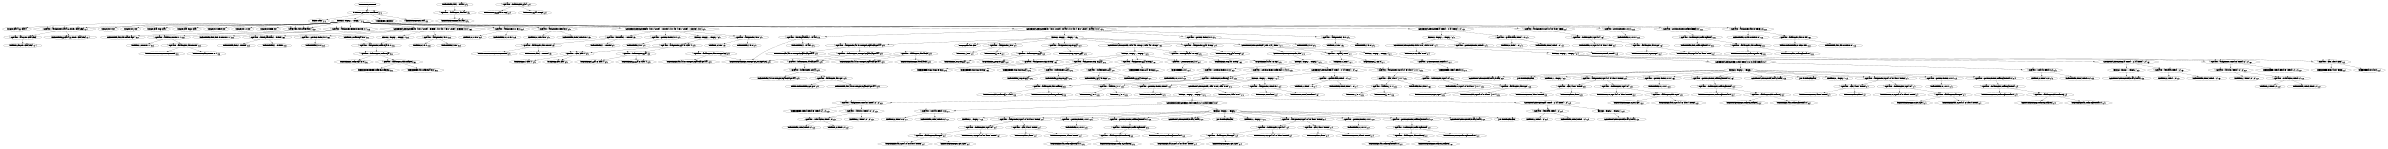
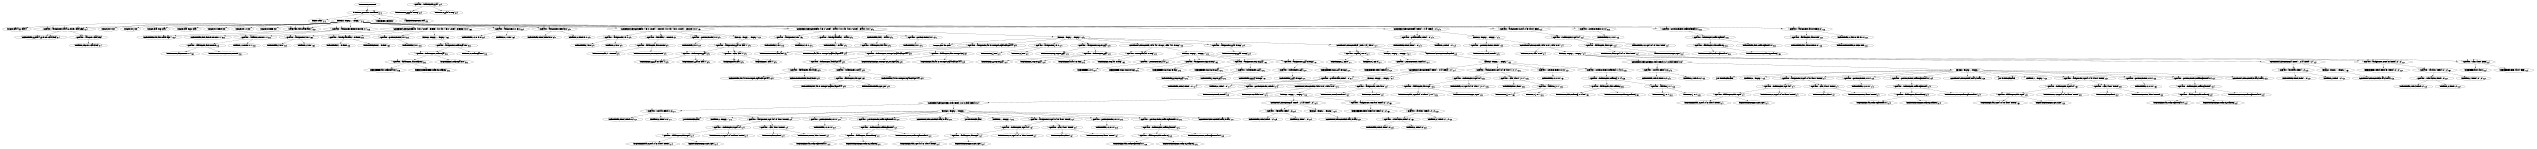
edge "(LITERAL,0,mtfFreq[i] = 0)" -> "(<operator>.assignment,mtfFreq[i] = 0)": reversed
node "(IDENTIFIER,i,i < nInUse)": removed
edge "(<operator>.lessEqualsThan,i <= last)" -> "(FIELD_IDENTIFIER,unseqToSeq,unseqToSeq)": now "(<operator>.lessEqualsThan,i <= last)" -> "(<operator>.fieldAccess,this.last)"
edge "(<operator>.fieldAccess,this.block)" -> "(<operator>.indexAccess,block[zptr[i]])": reversed
